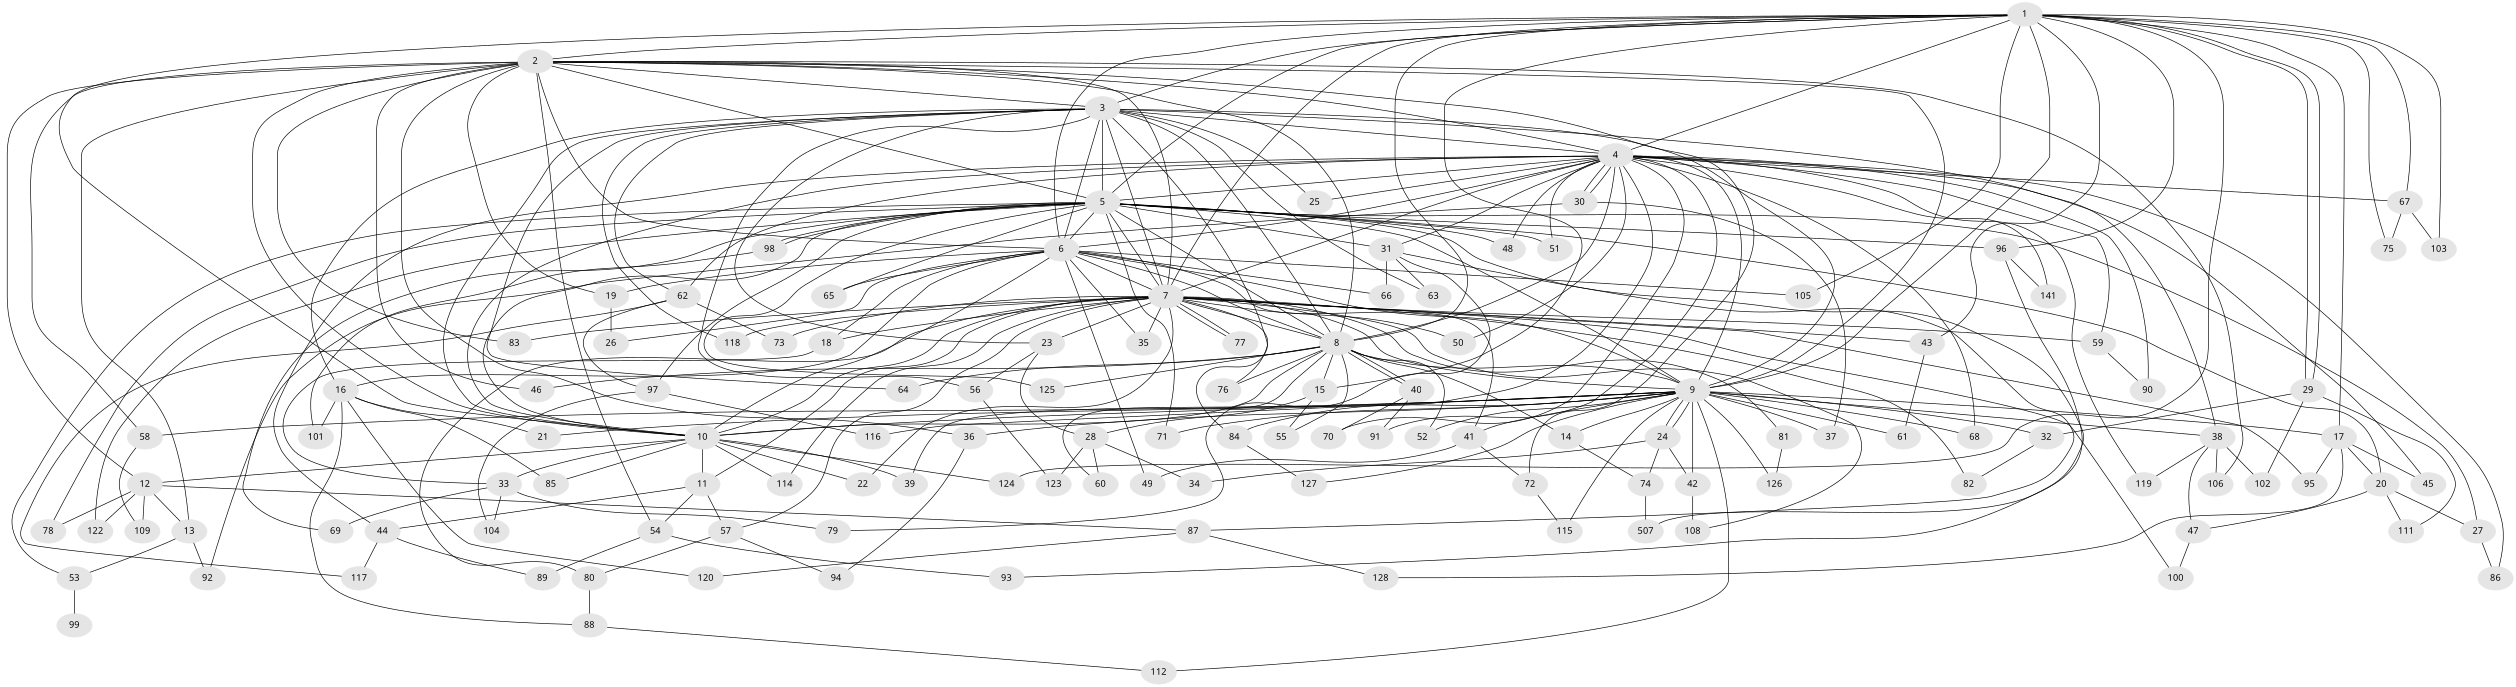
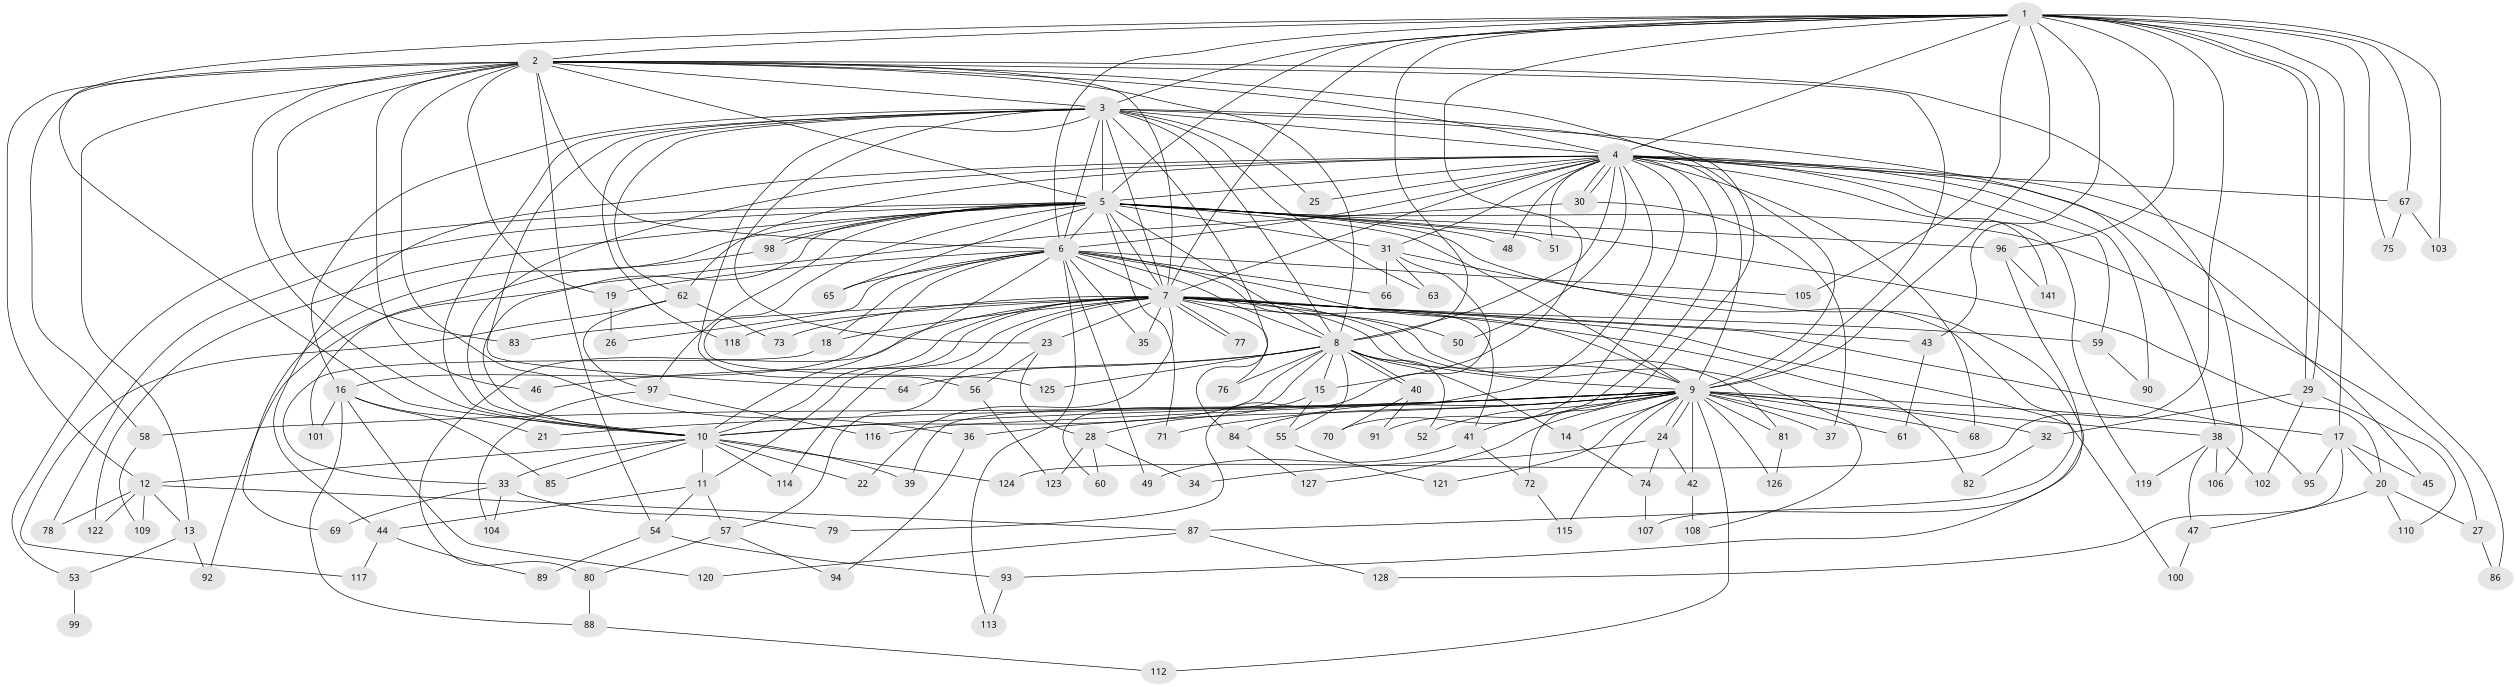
edge "7" -- "8": removed
edge "9" -- "81": added
node "121": added
node "507": label "507" -> "107"
node "111": label "111" -> "110"
node "113": added
